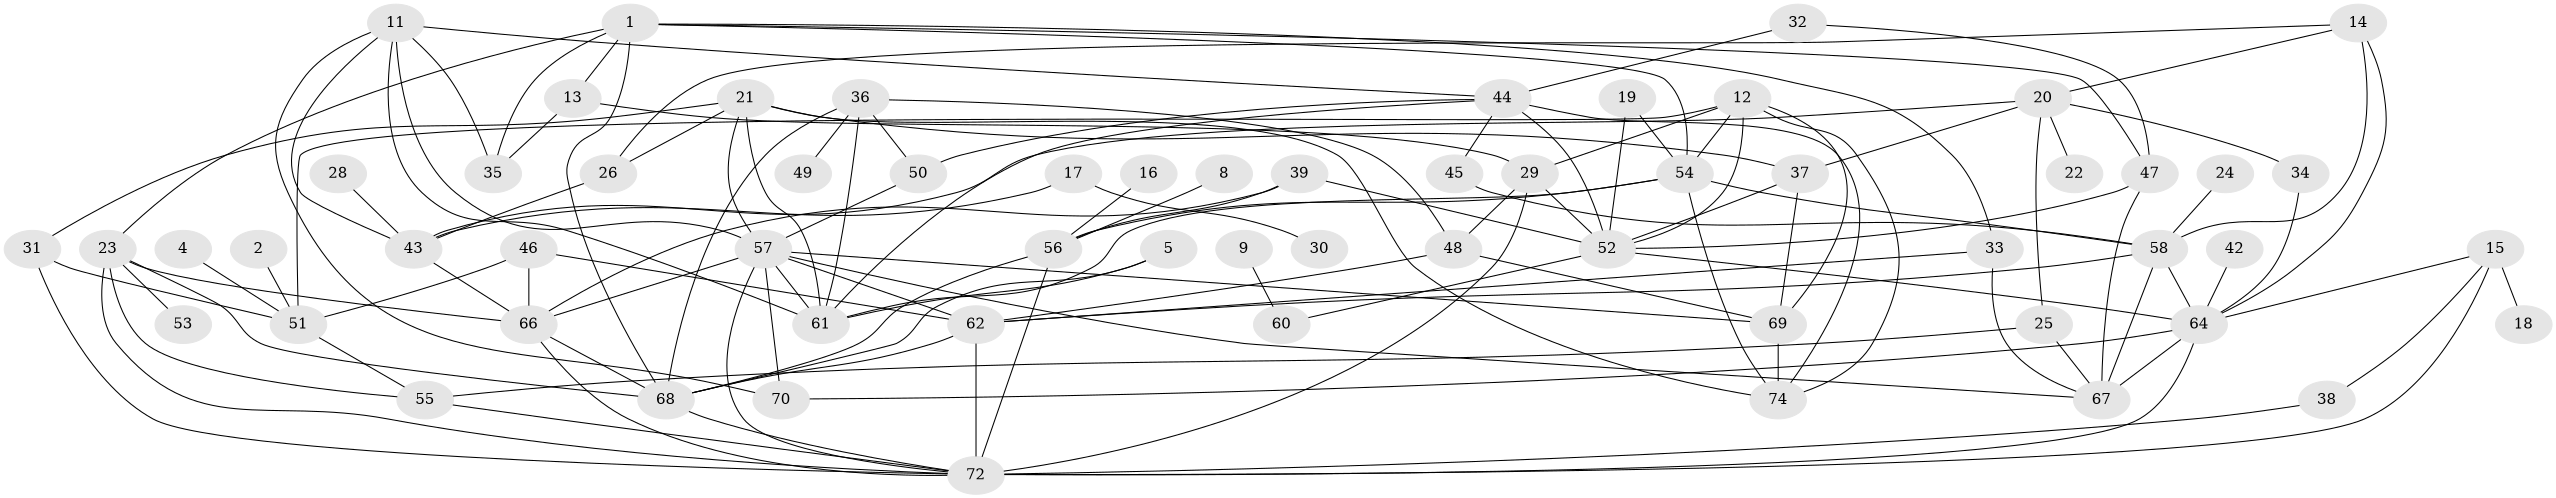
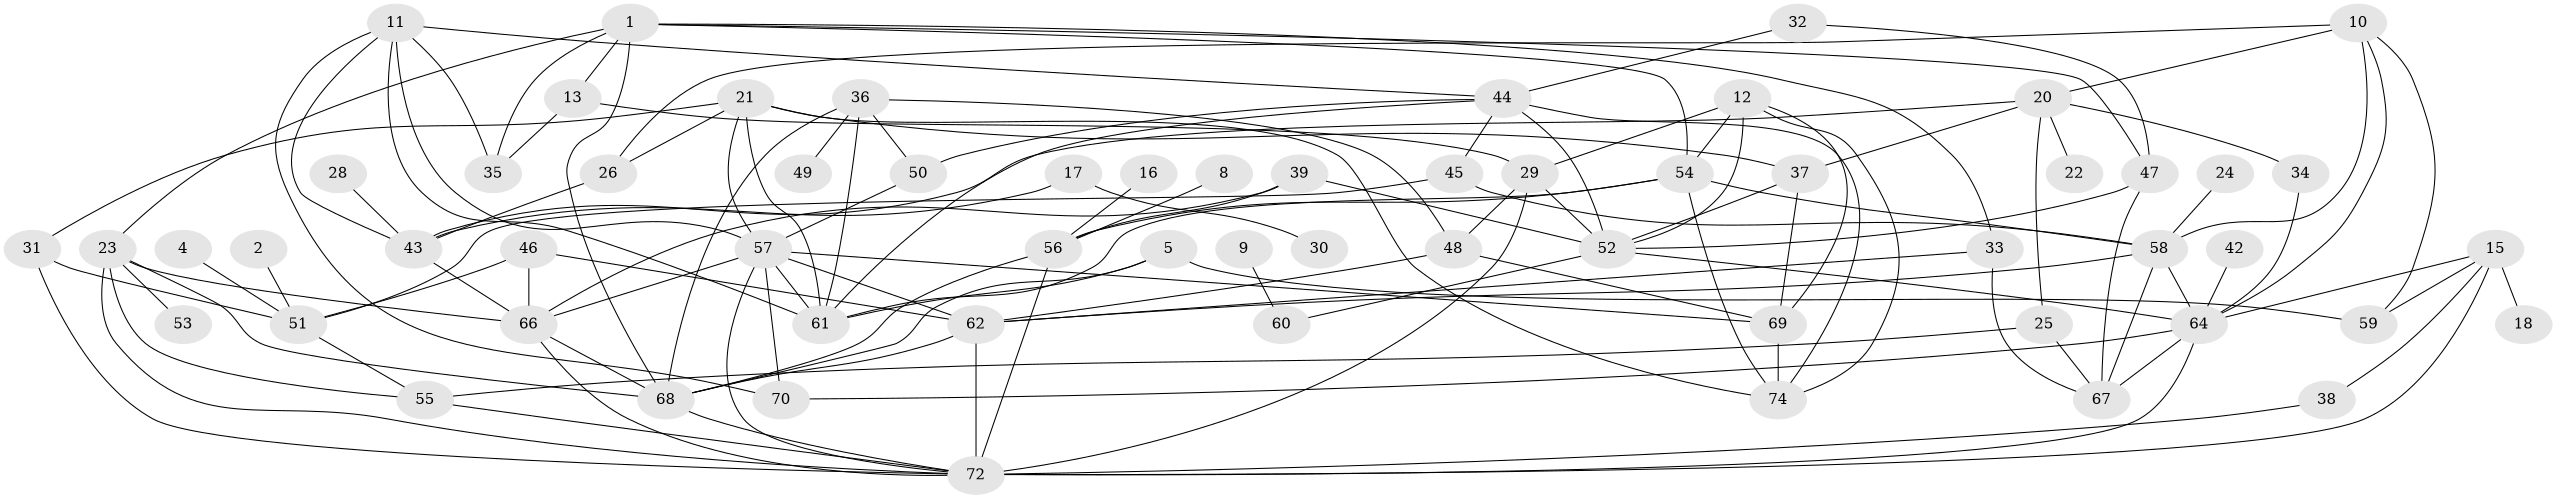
node "14": label "14" -> "10"
node "19": removed
edge "12" -- "51": now "45" -- "51"
node "59": added
edge "57" -- "67": removed
